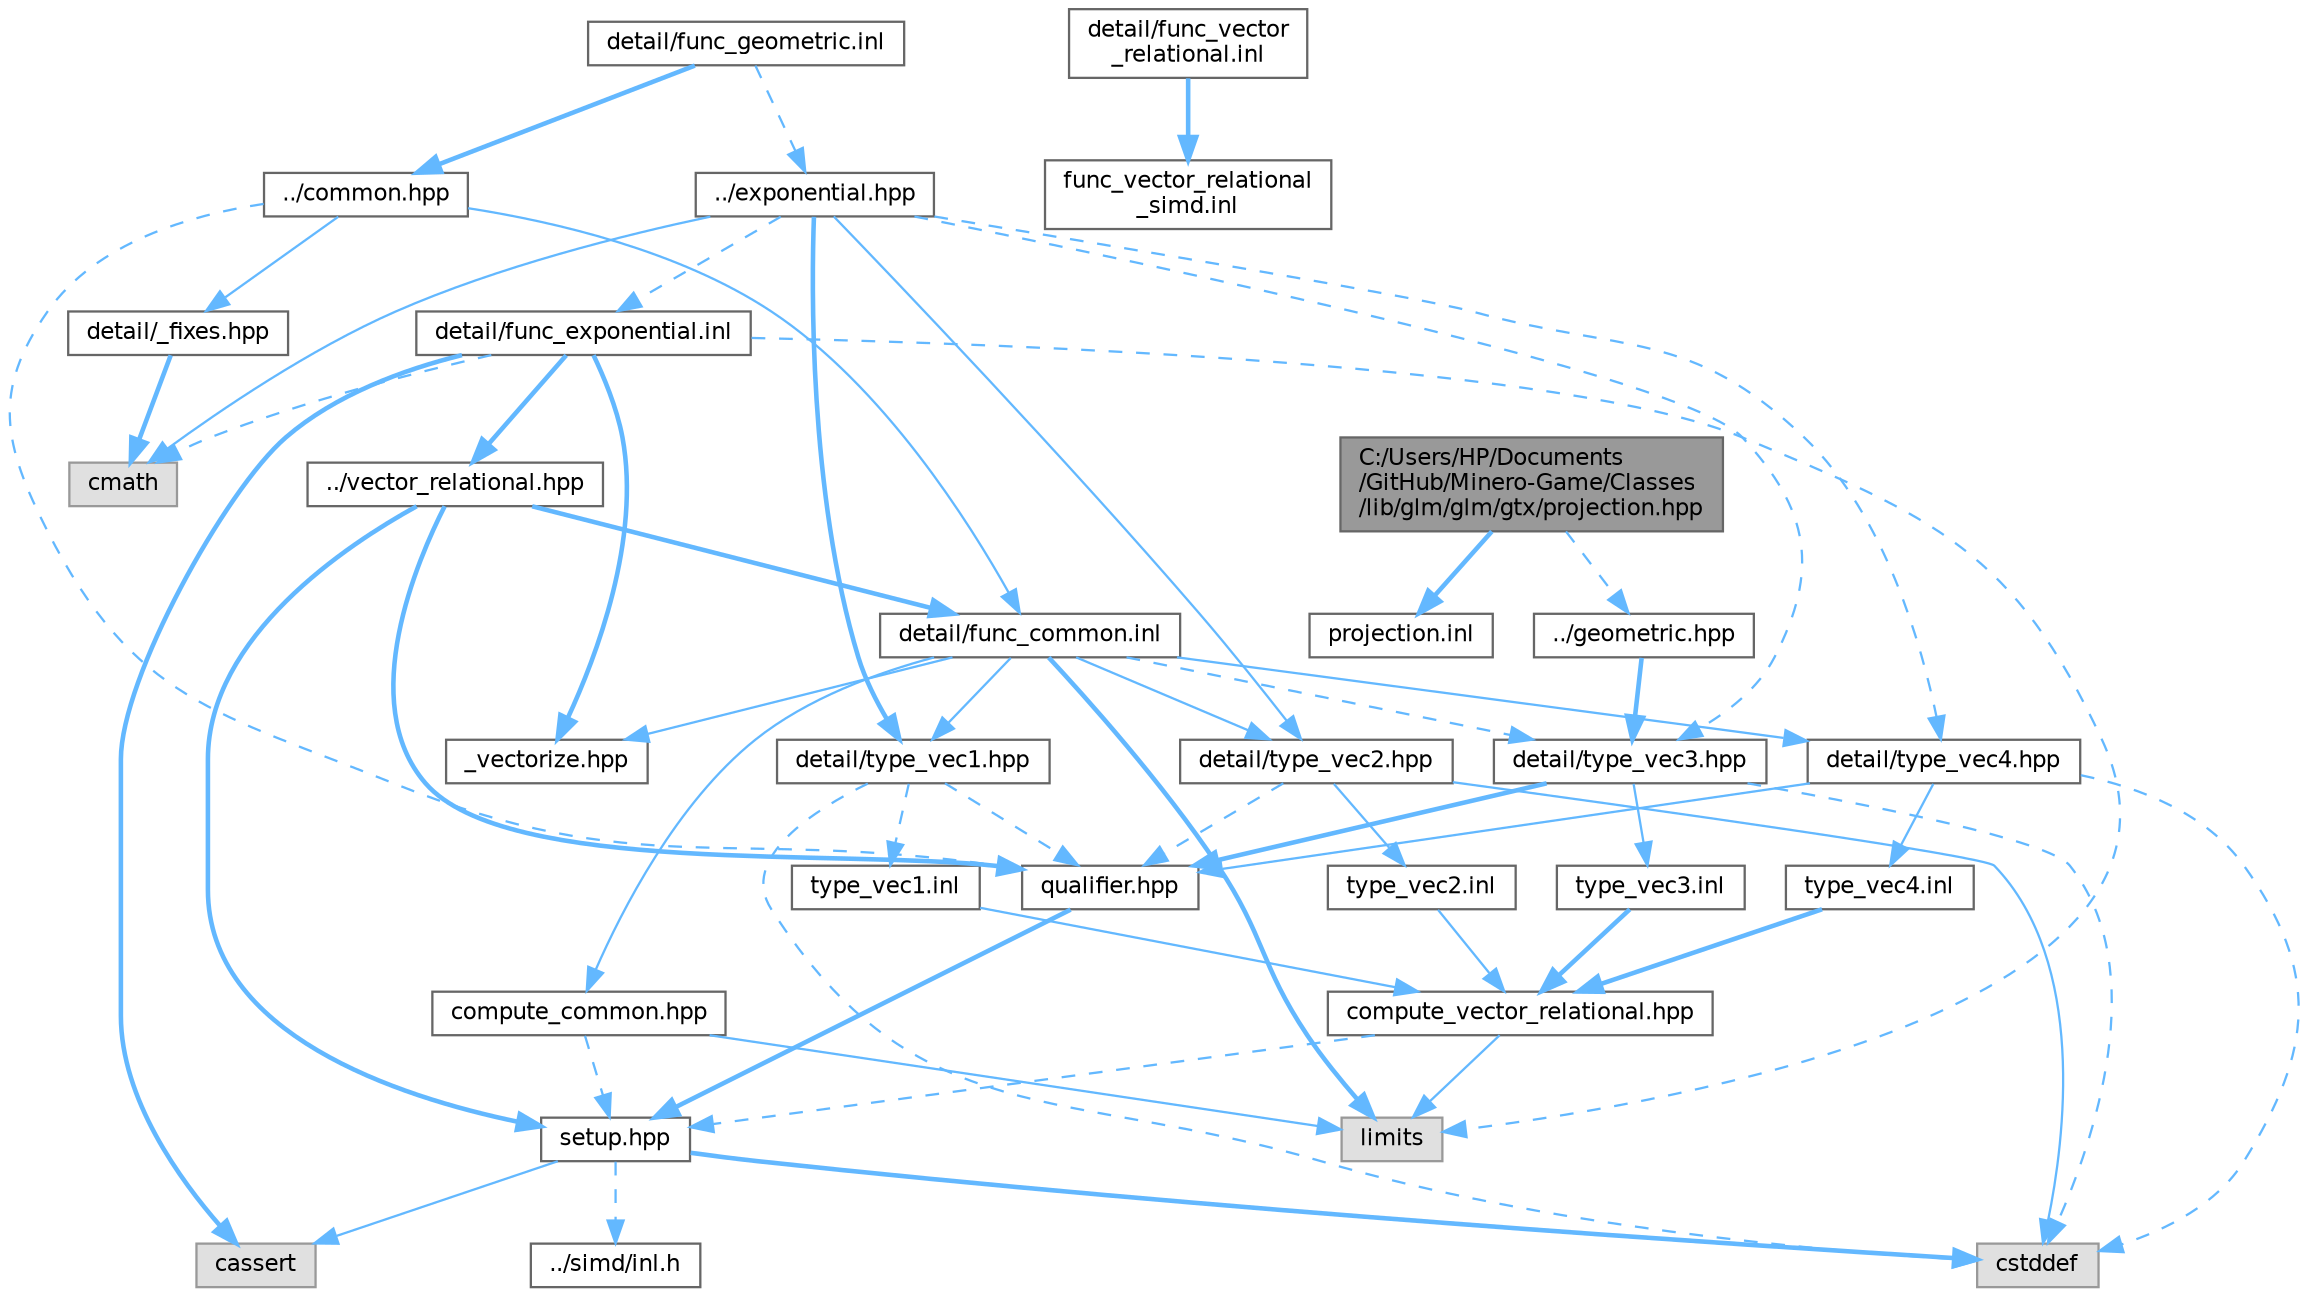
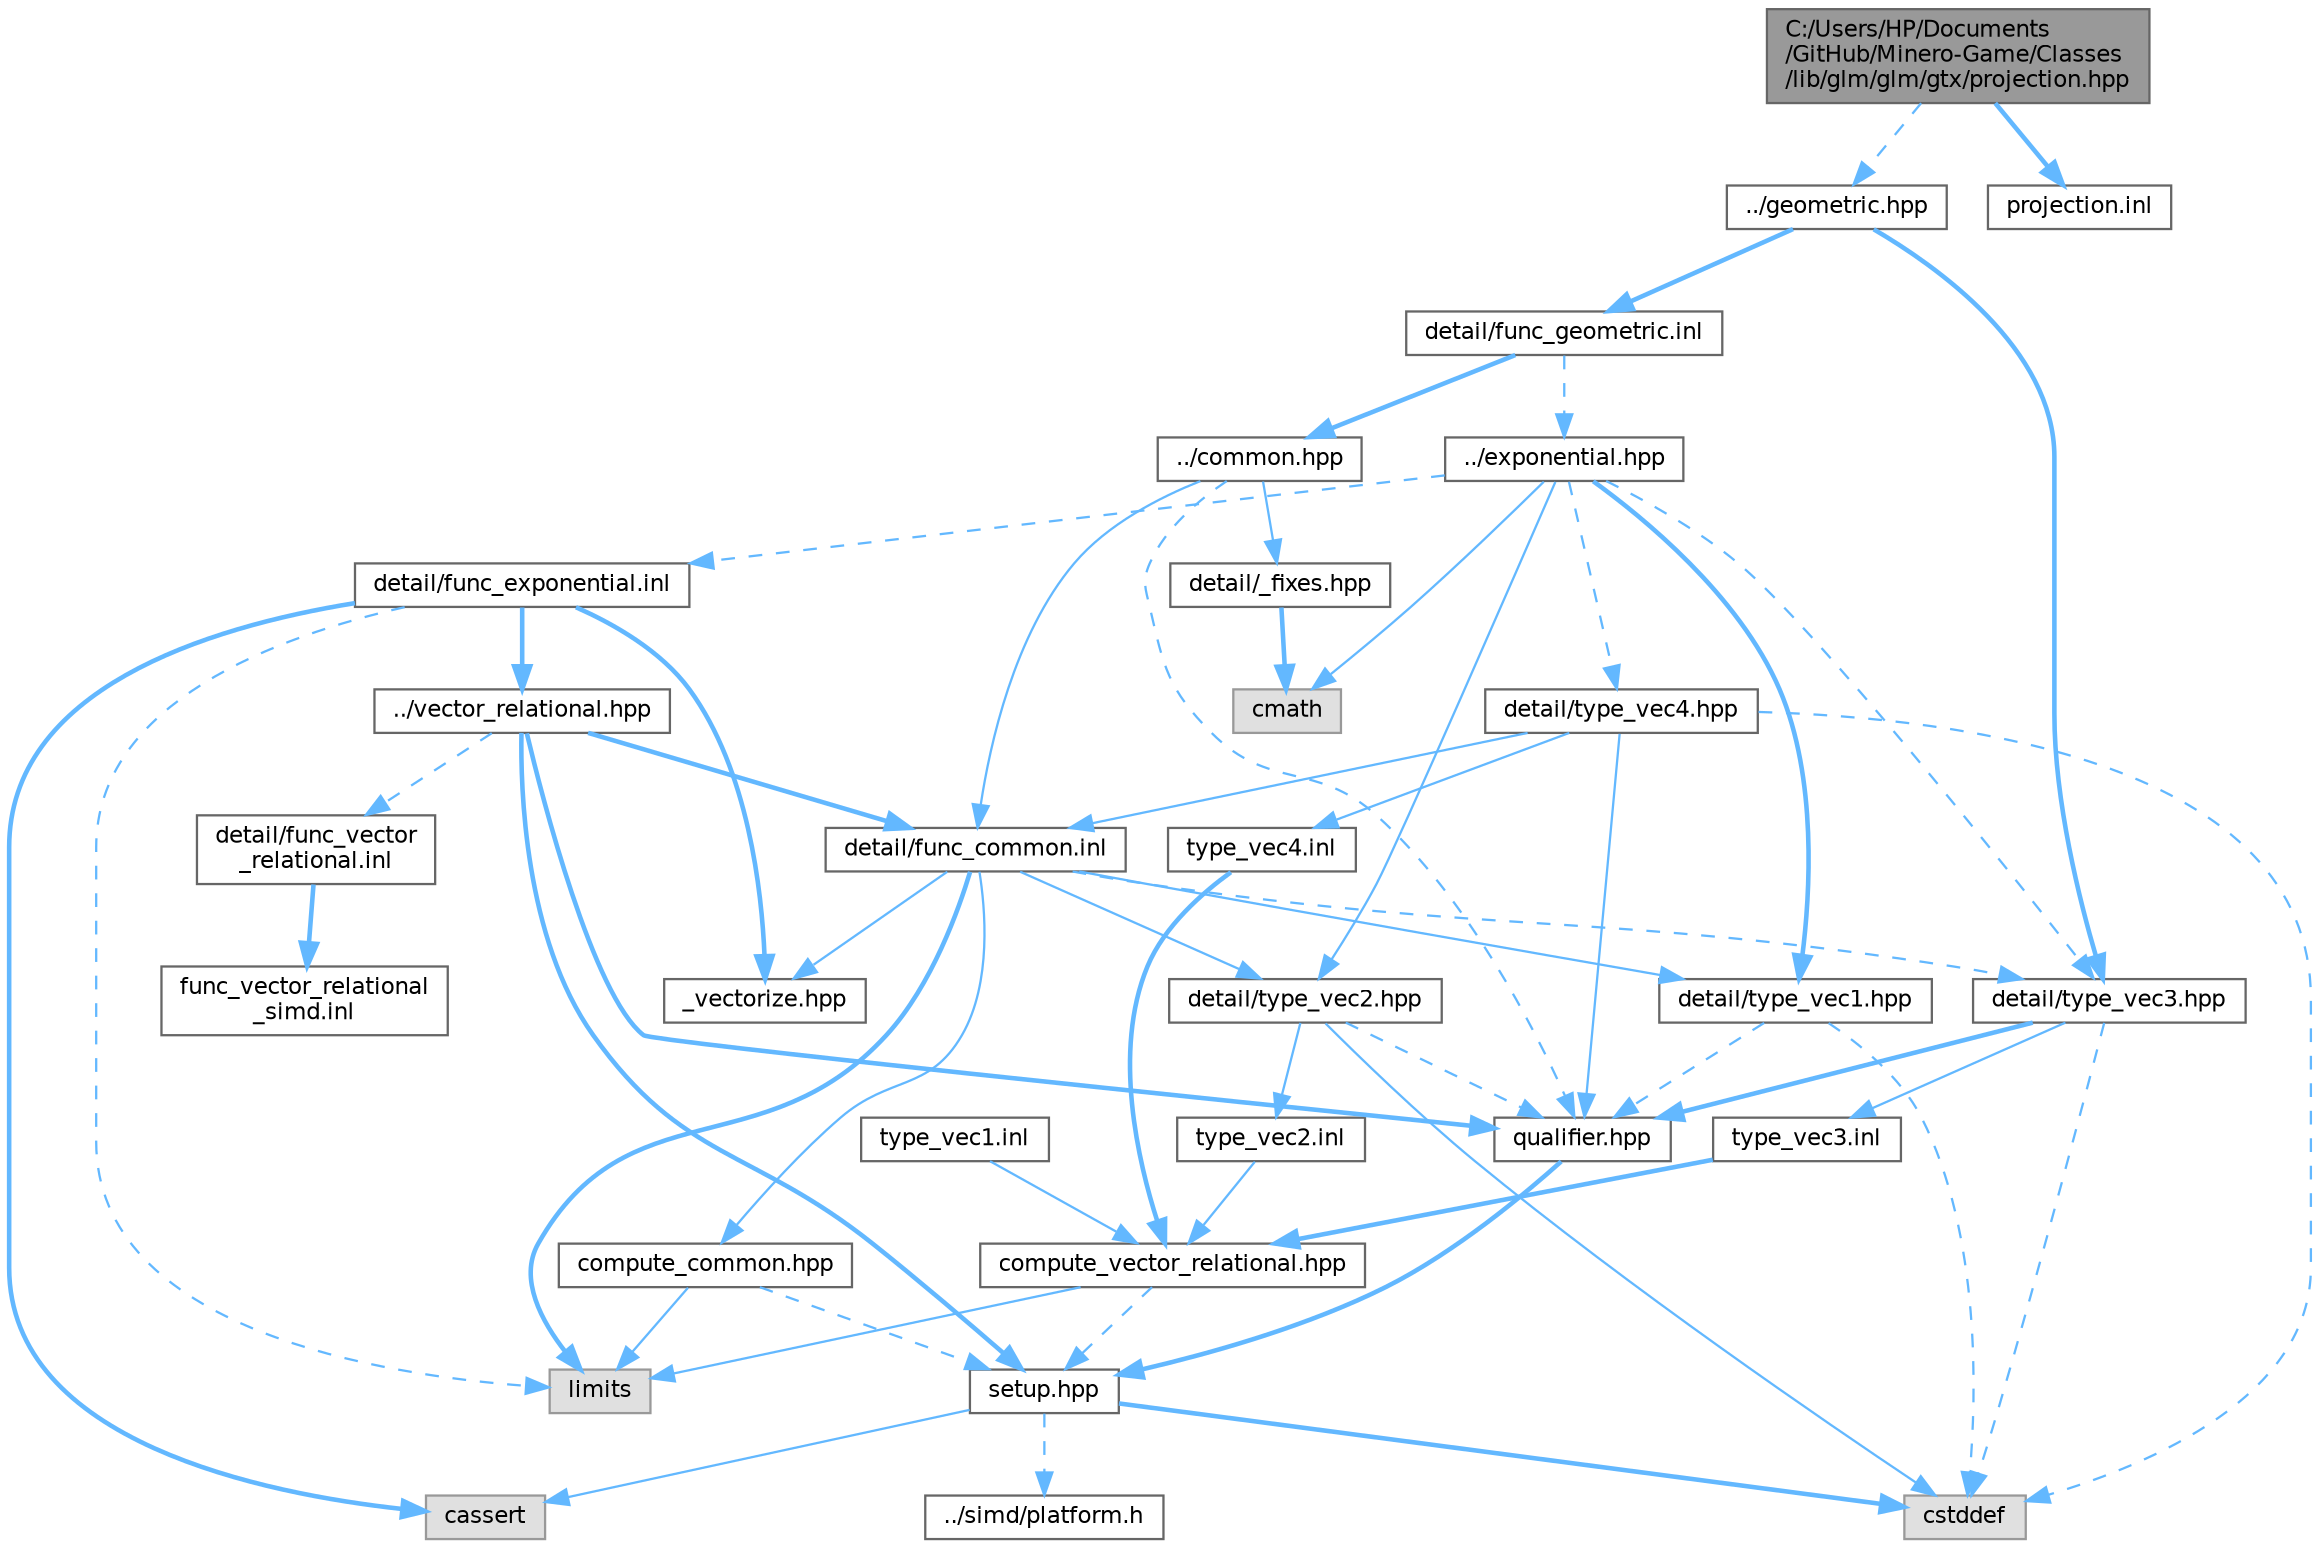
edge "../geometric.hpp" -> "detail/func_geometric.inl": added
edge "detail/func_exponential.inl" -> "cmath": removed
edge "detail/func_common.inl" -> "detail/type_vec4.hpp": reversed
edge "../vector_relational.hpp" -> "detail/func_vector _relational.inl": added
edge "detail/type_vec1.hpp" -> "type_vec1.inl": removed
node "../simd/inl.h": label "../simd/inl.h" -> "../simd/platform.h"
